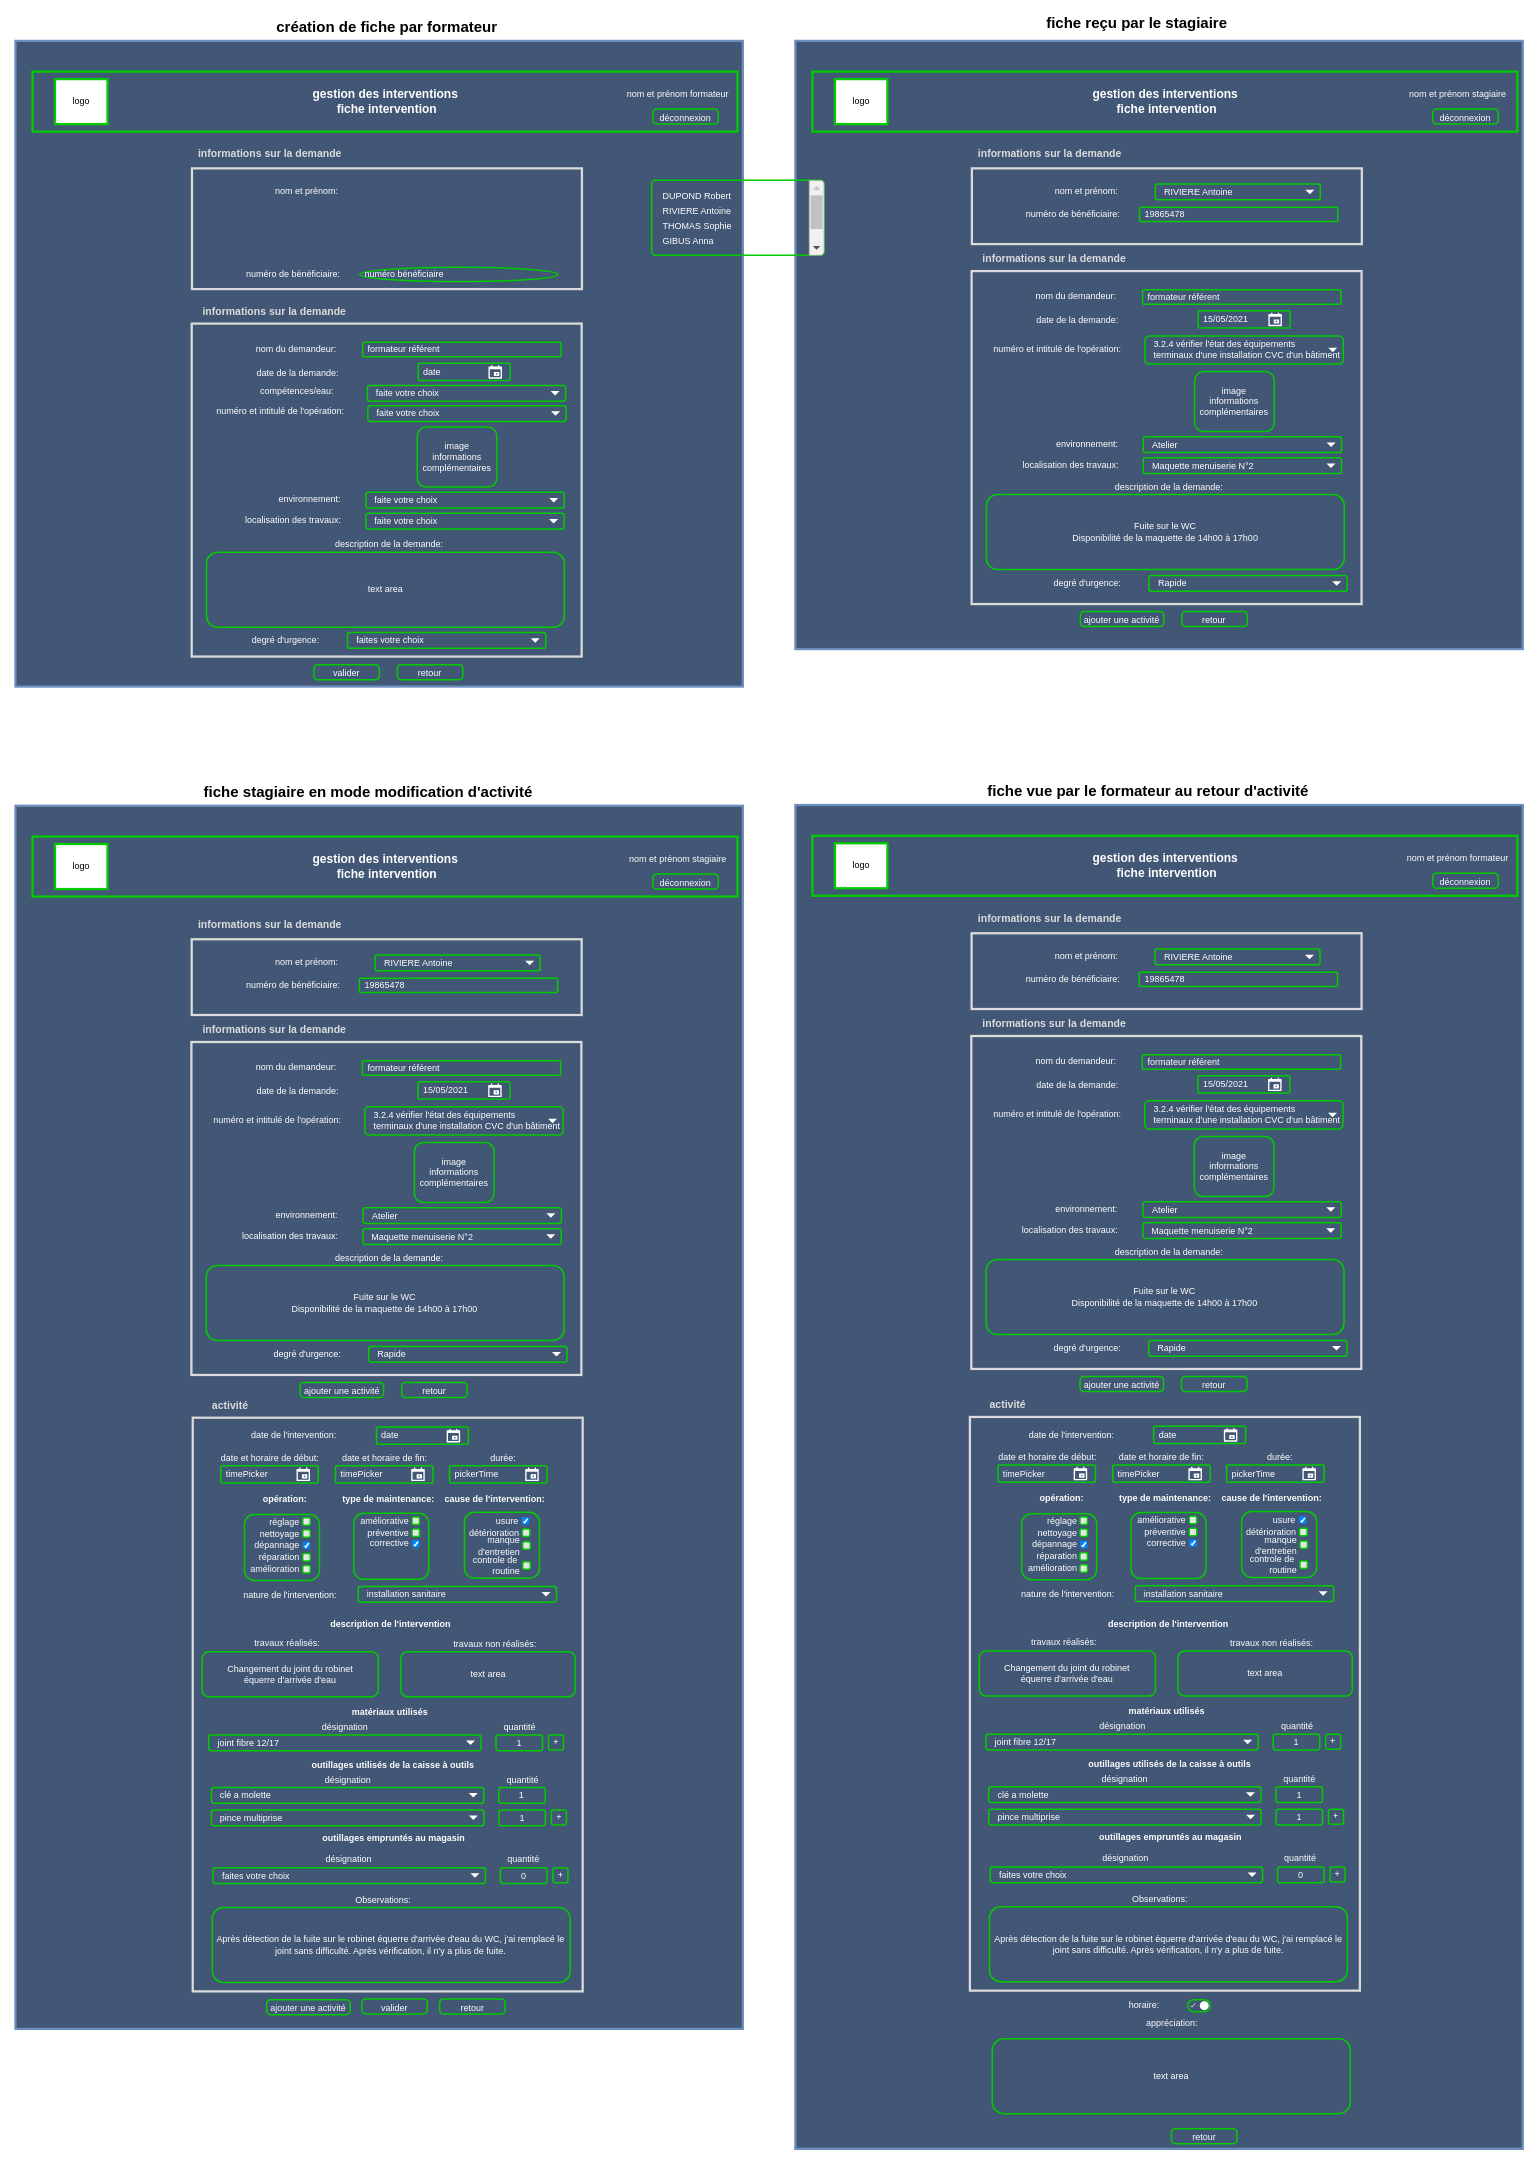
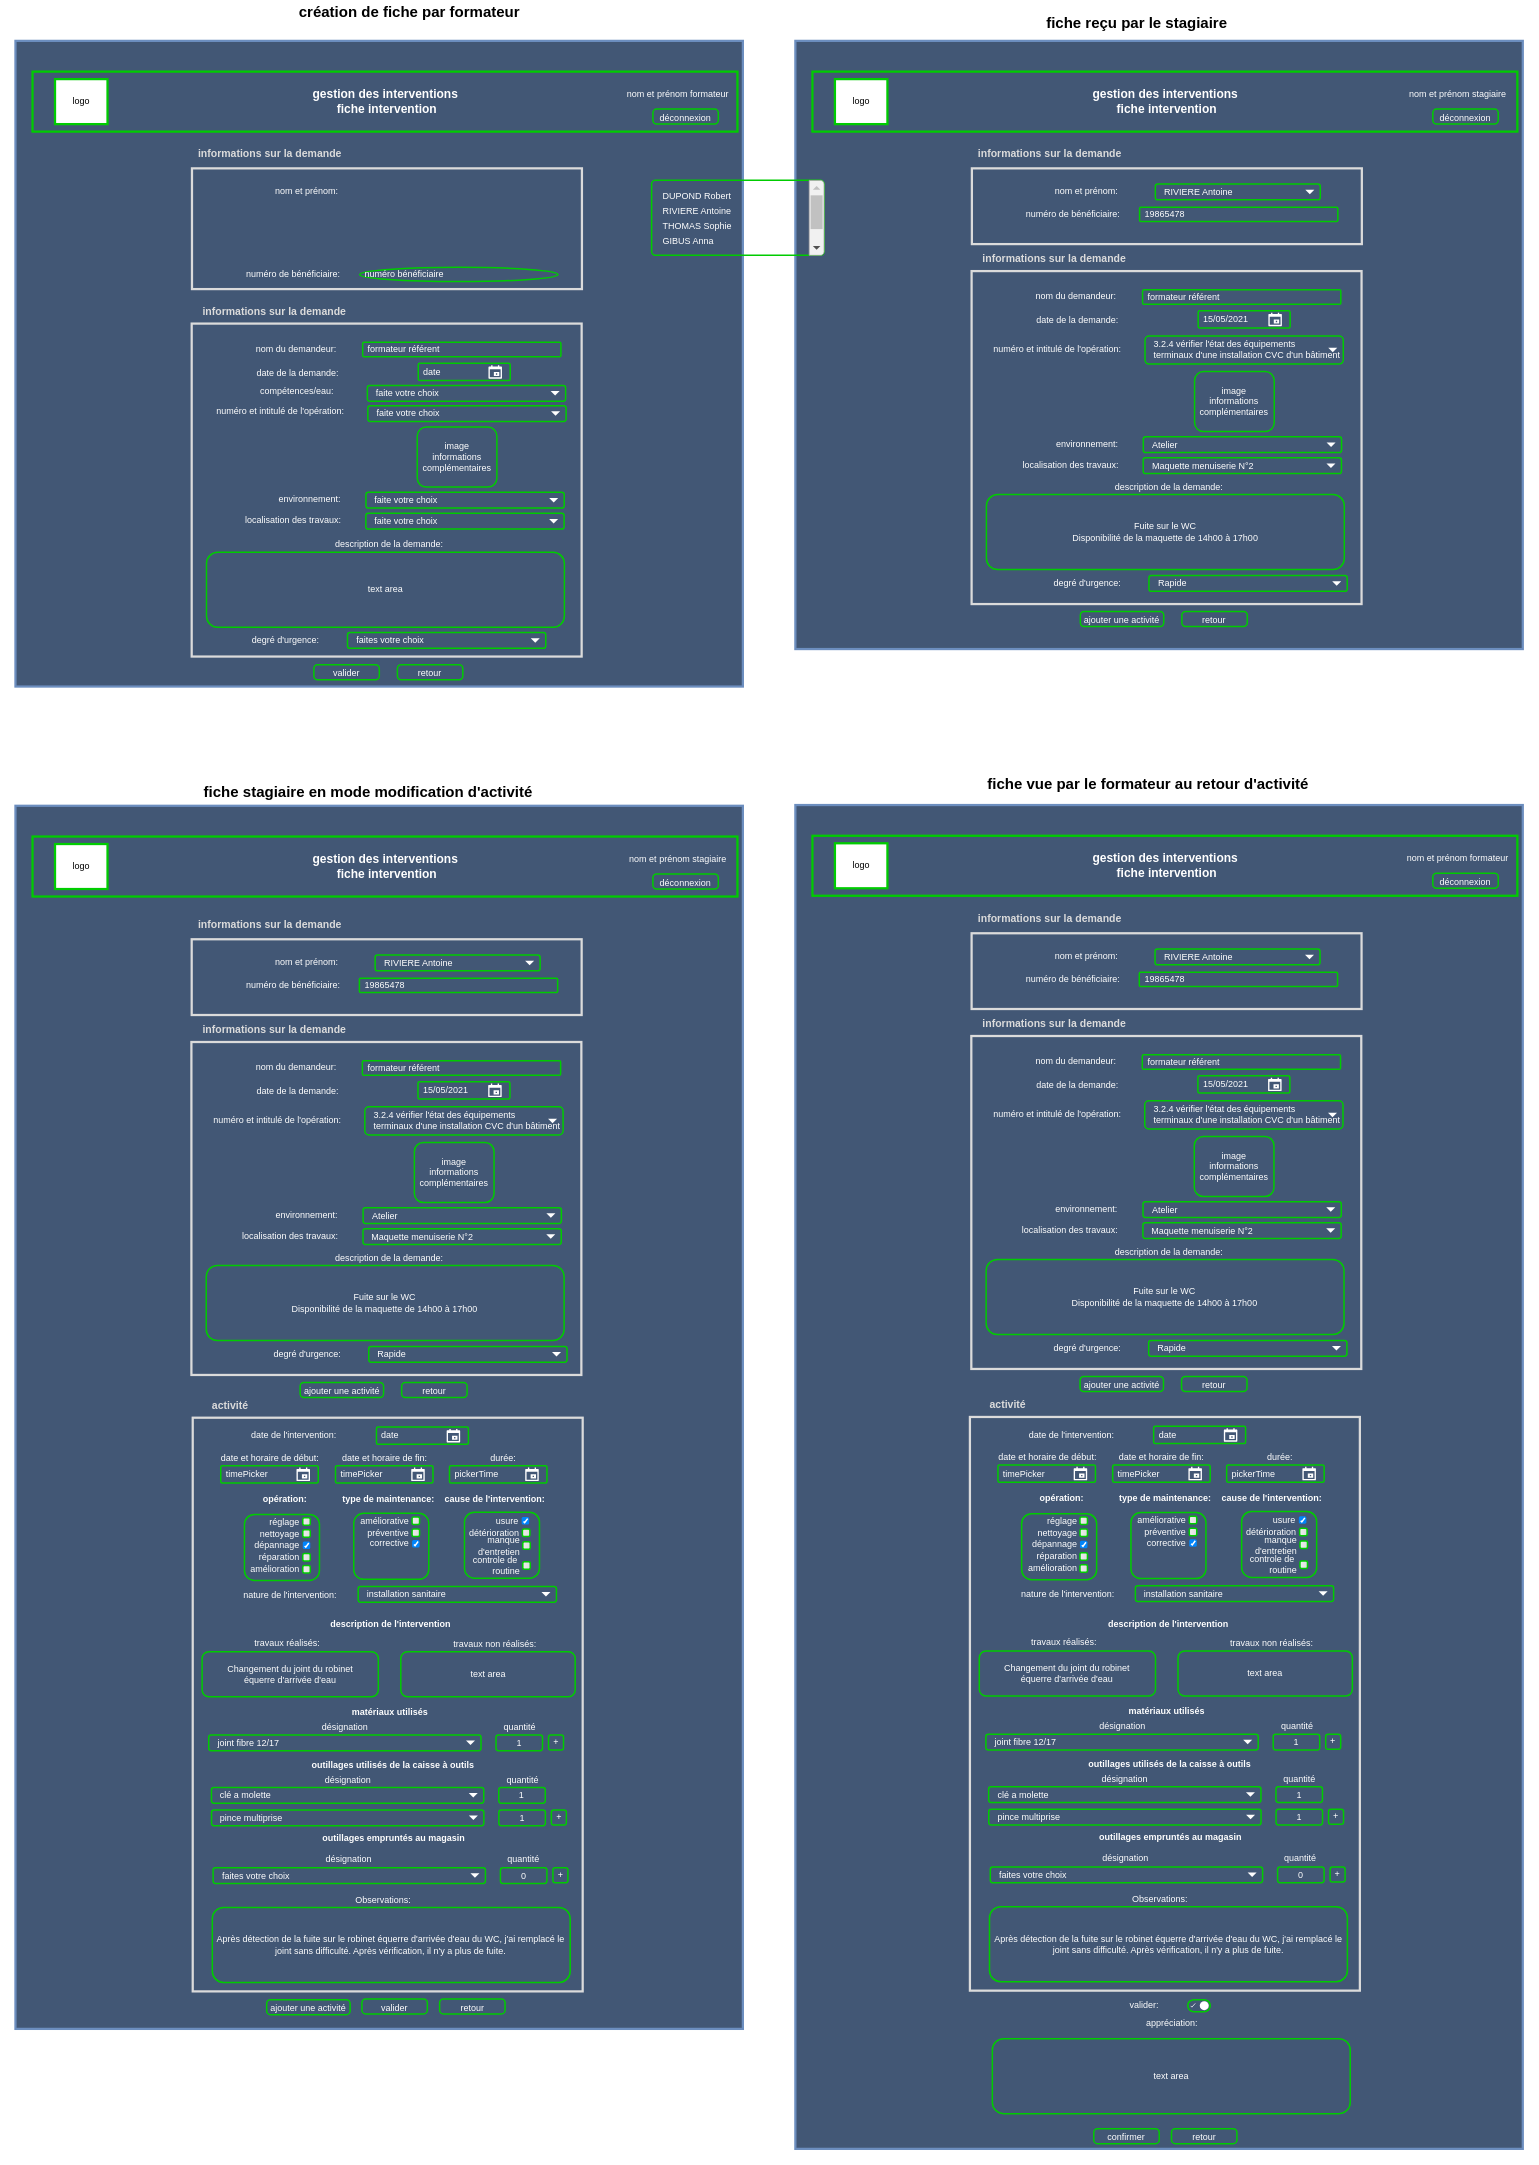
node "création de fiche par formateur": moved (387, 27) -> (409, 12)
node "fiche vue par le formateur au retour d'activité": moved (1148, 791) -> (1148, 783)
node "horaire:": label "horaire:" -> "valider:"
node "confirmer": added
